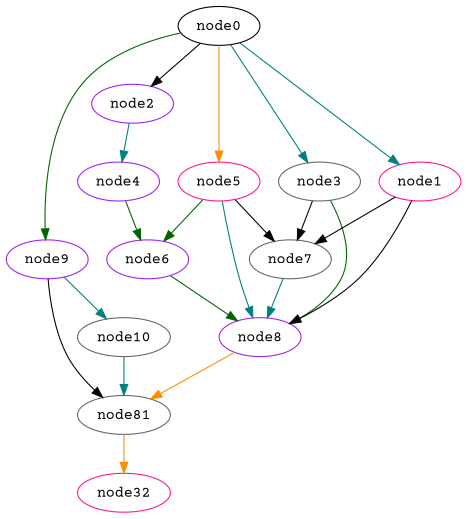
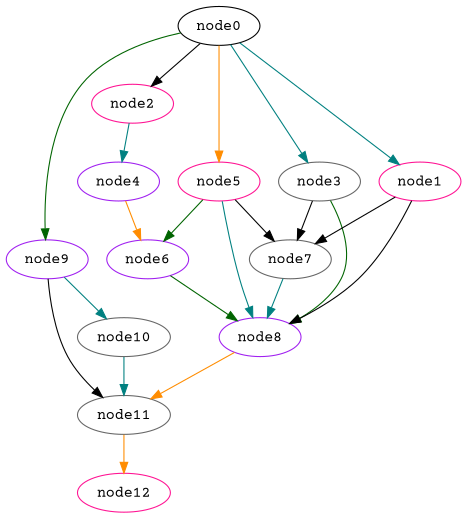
node "node2": color purple -> deeppink
edge "node4" -> "node6": color darkgreen -> darkorange
node "node81": label "node81" -> "node11"
node "node32": label "node32" -> "node12"
